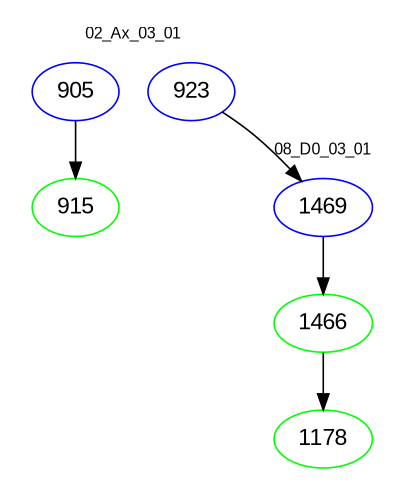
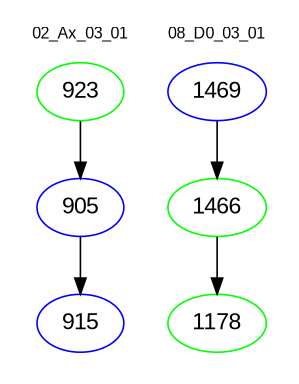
node "923": color blue -> green
edge "923" -> "1469": now "923" -> "905"
node "915": color green -> blue
